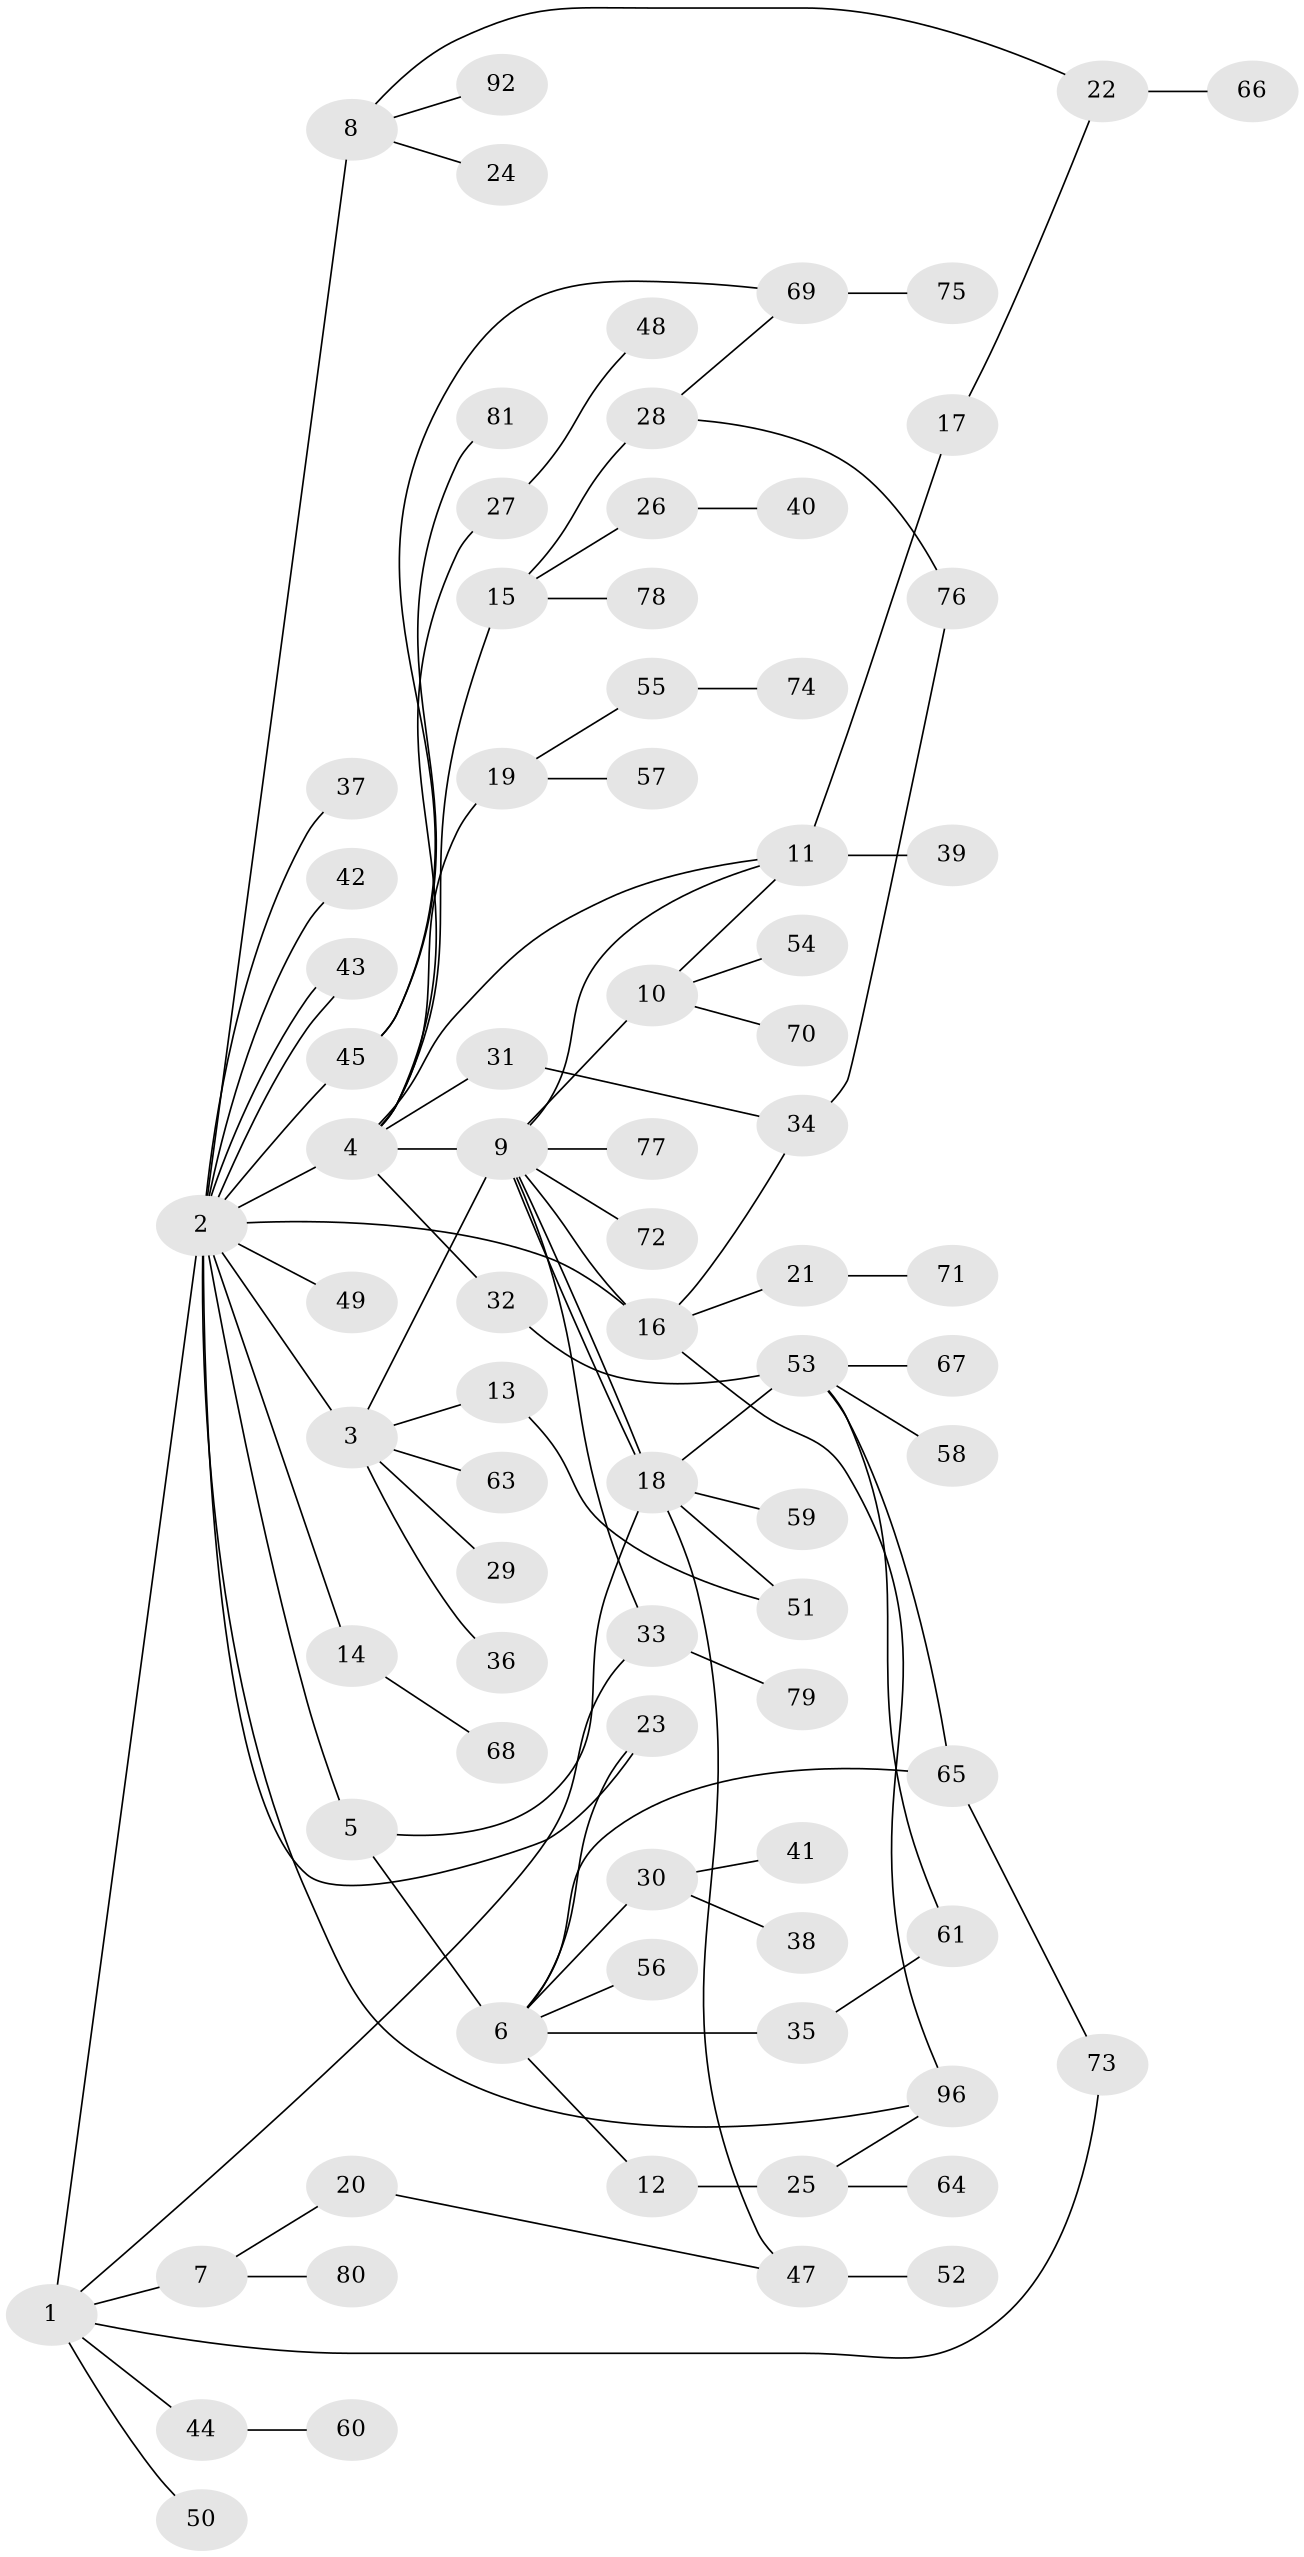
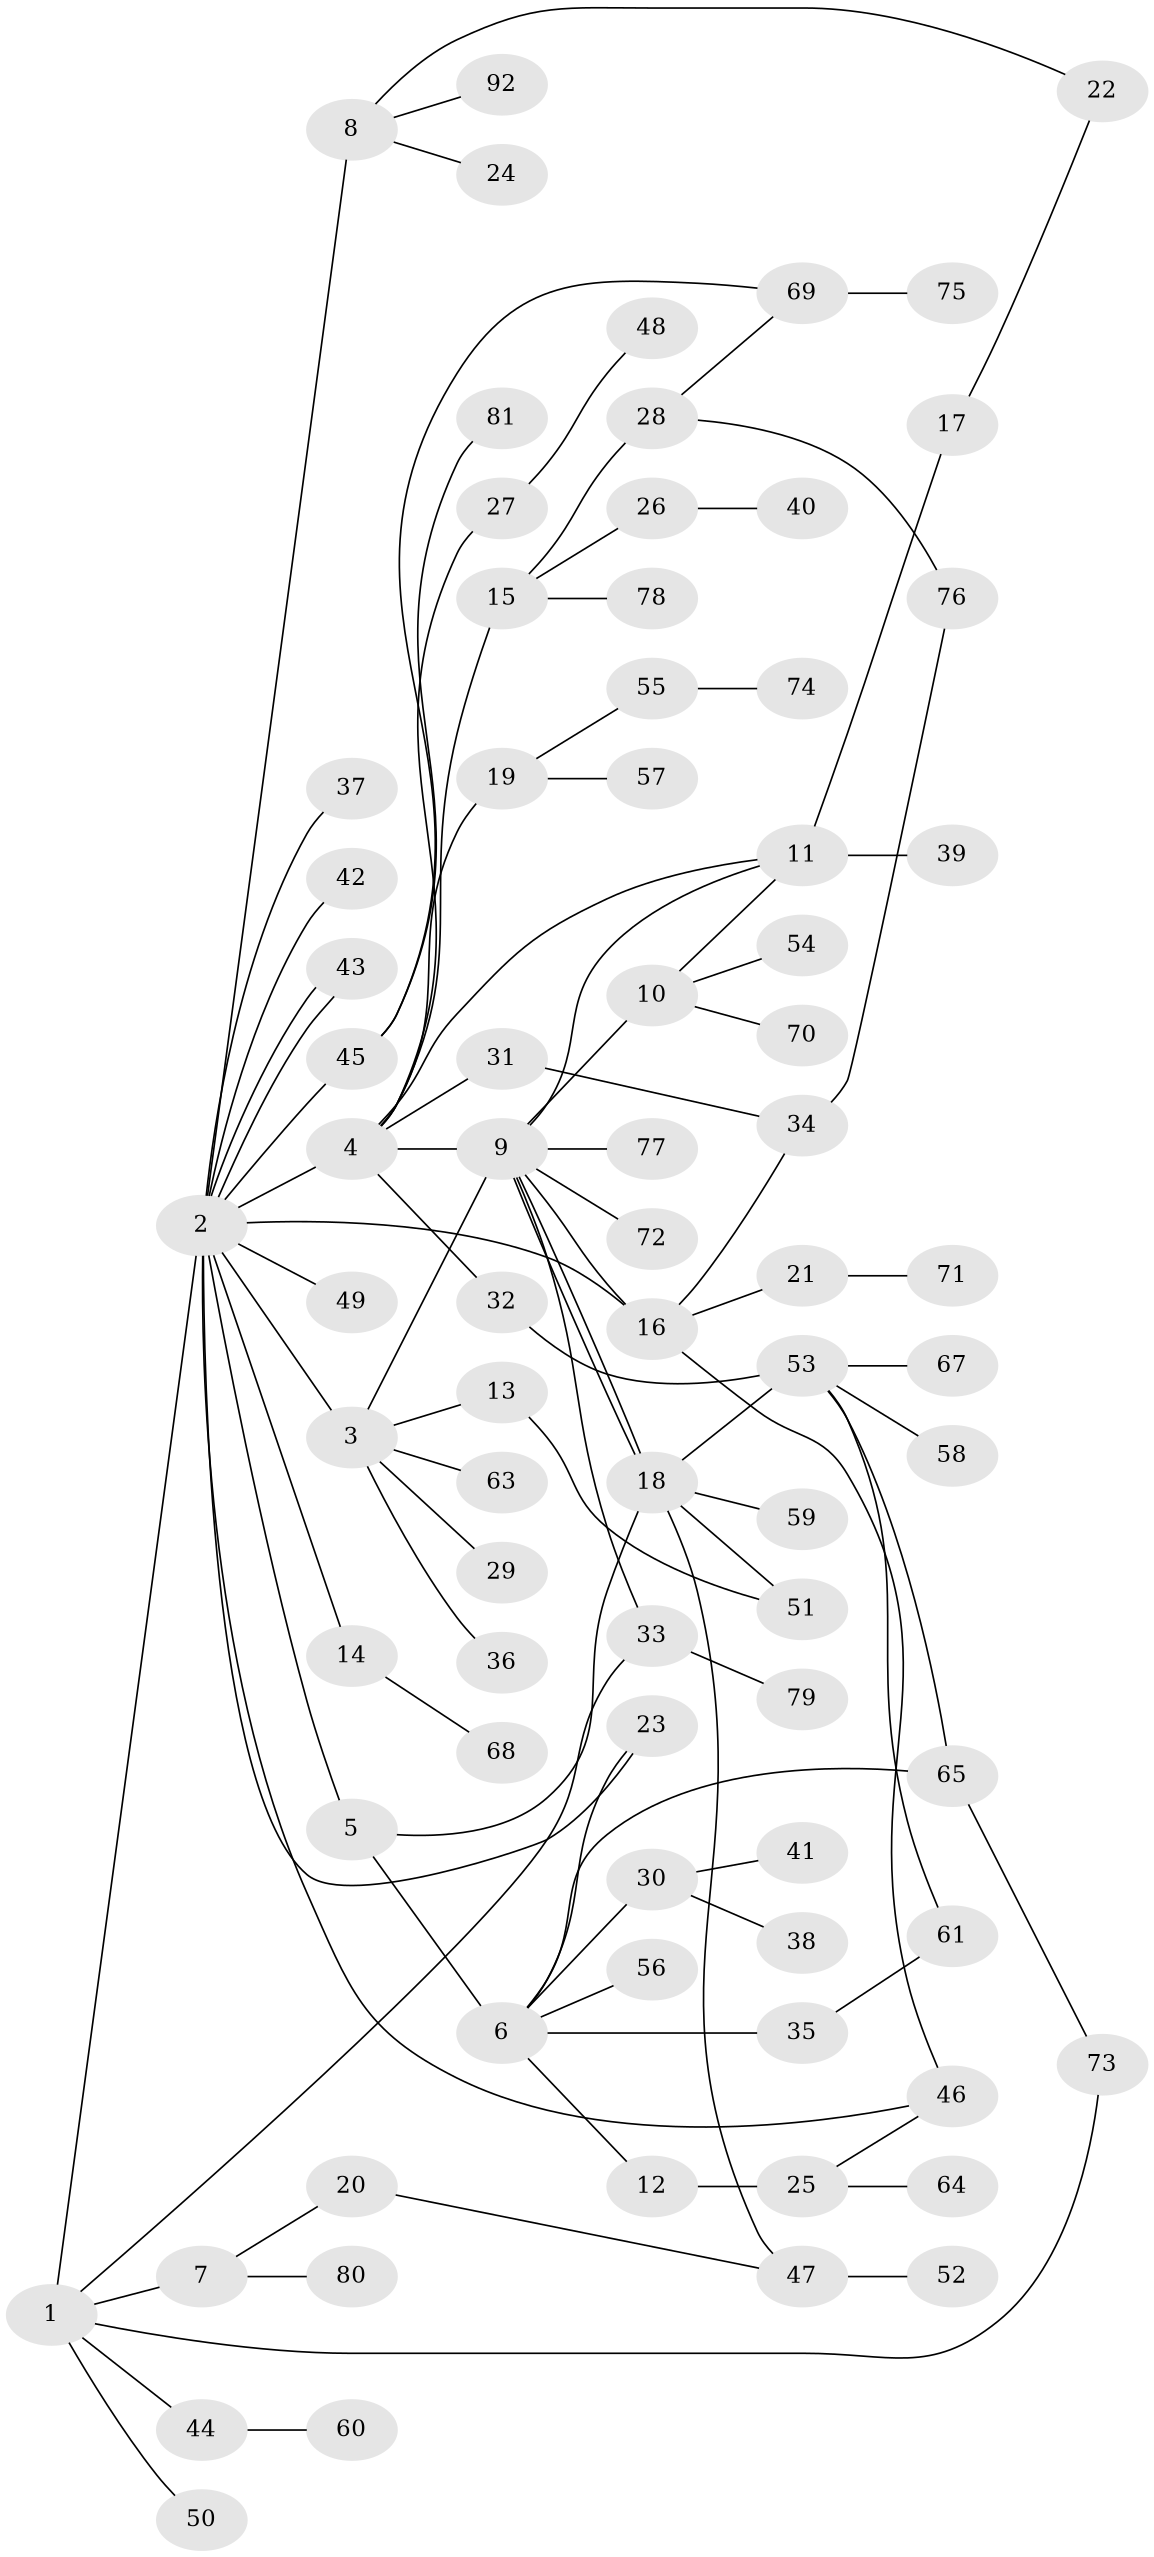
node "66": removed
node "96": label "96" -> "46"
